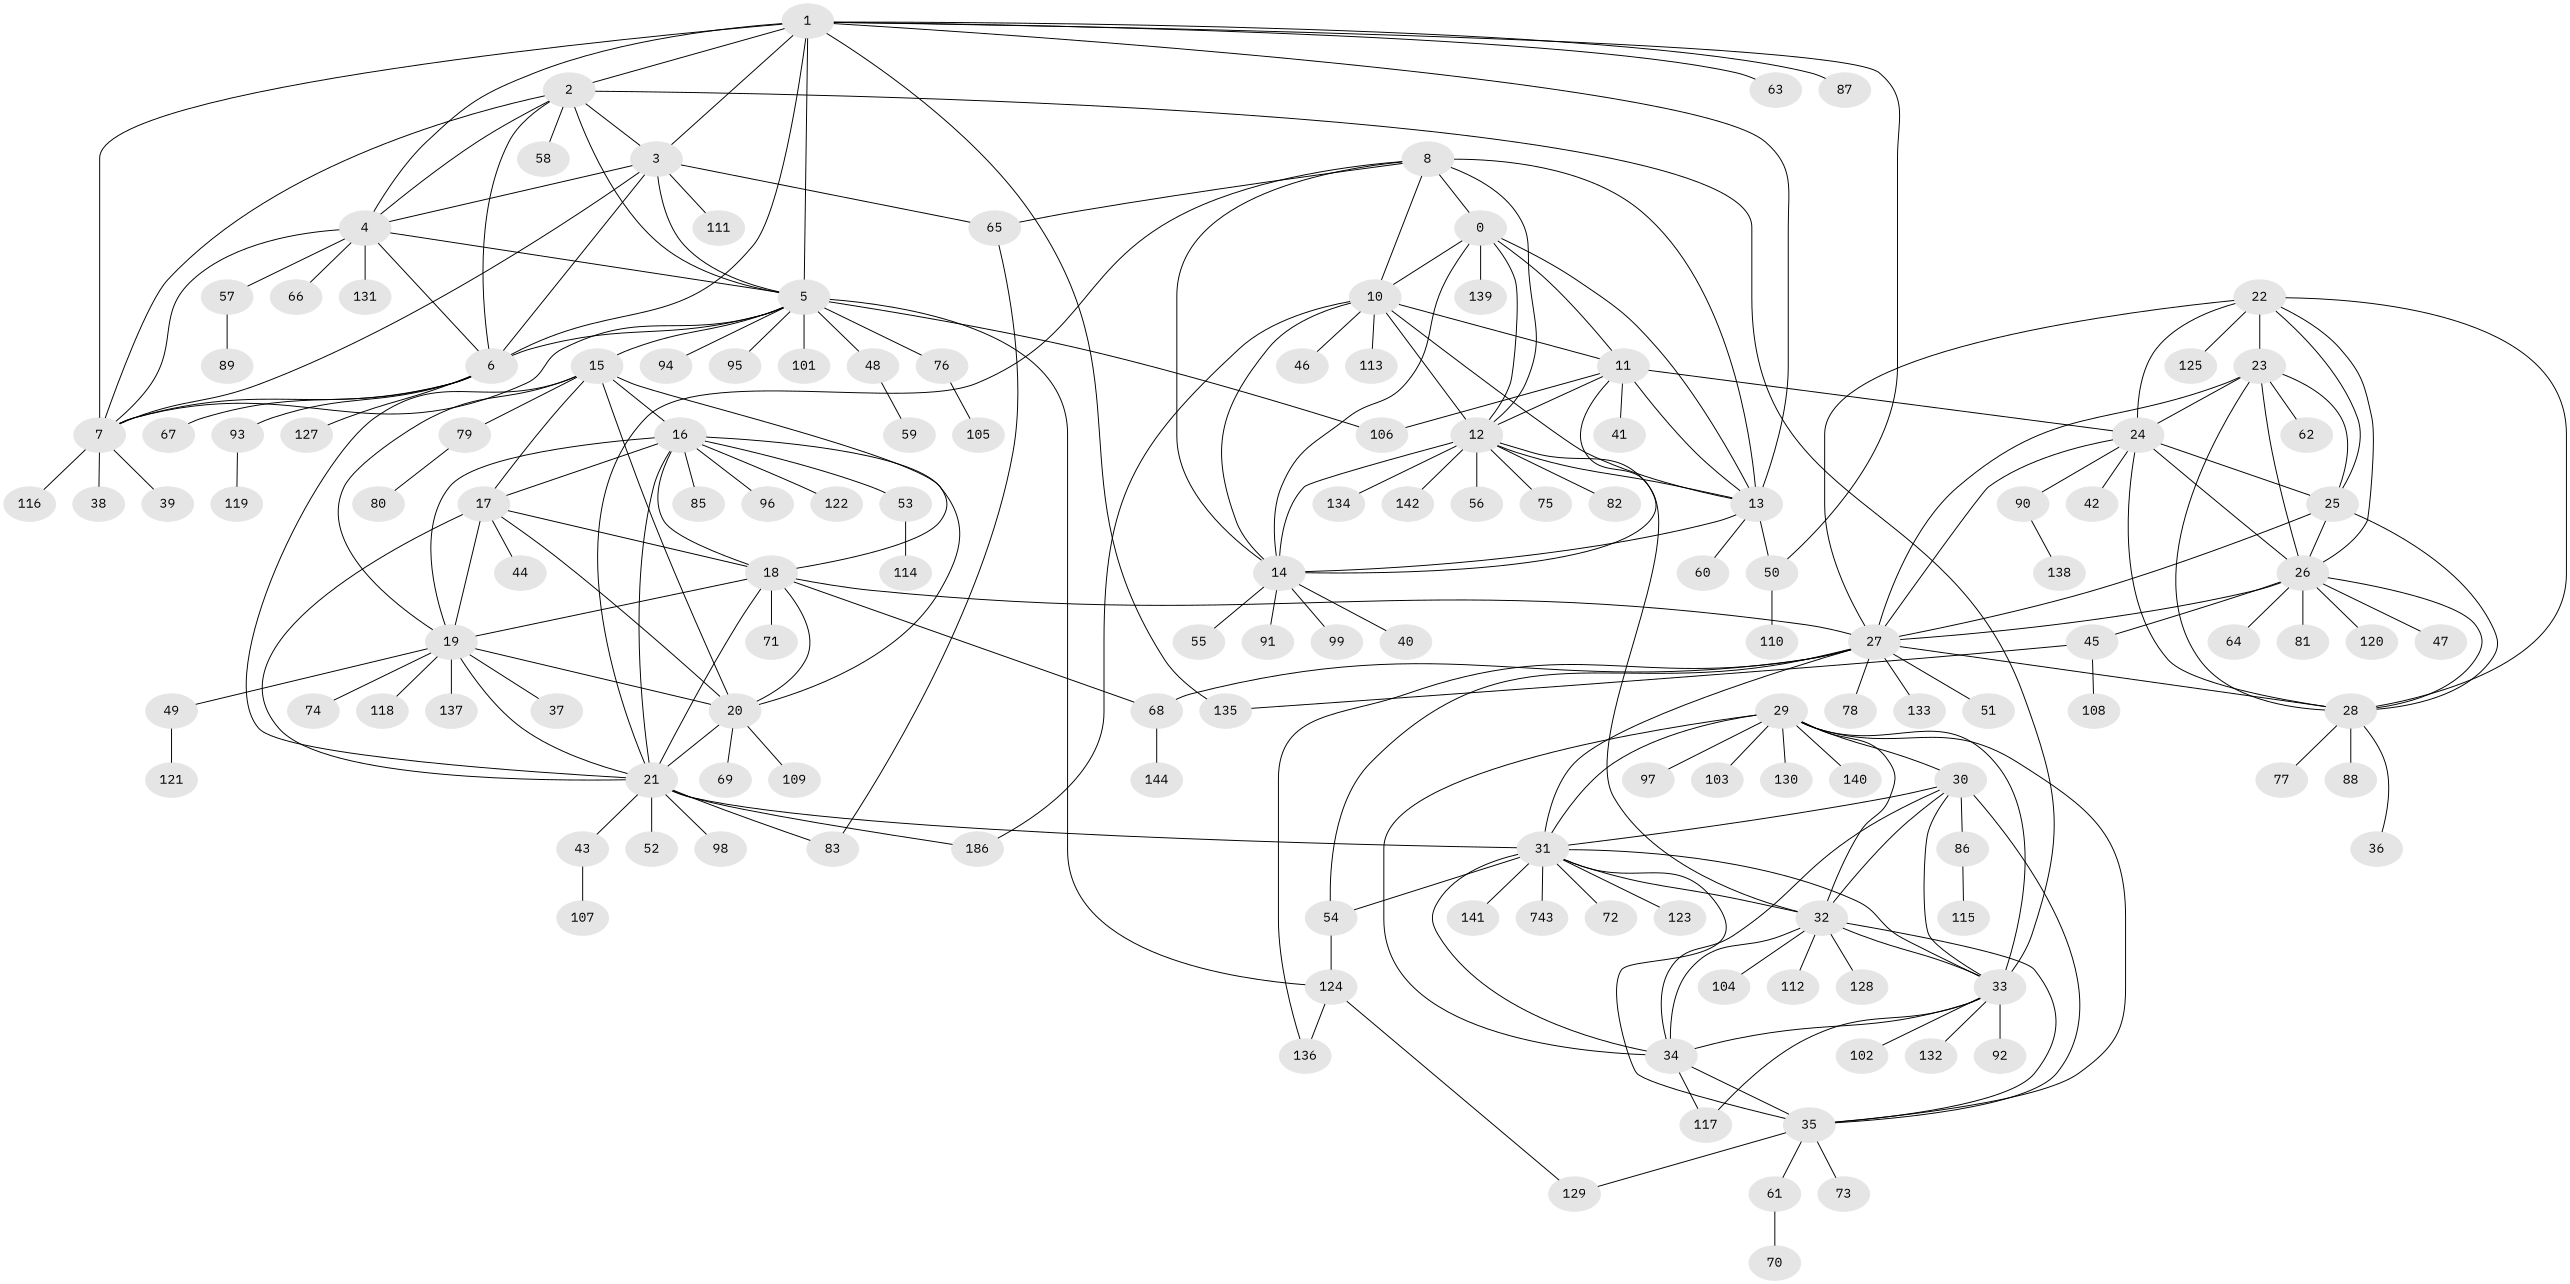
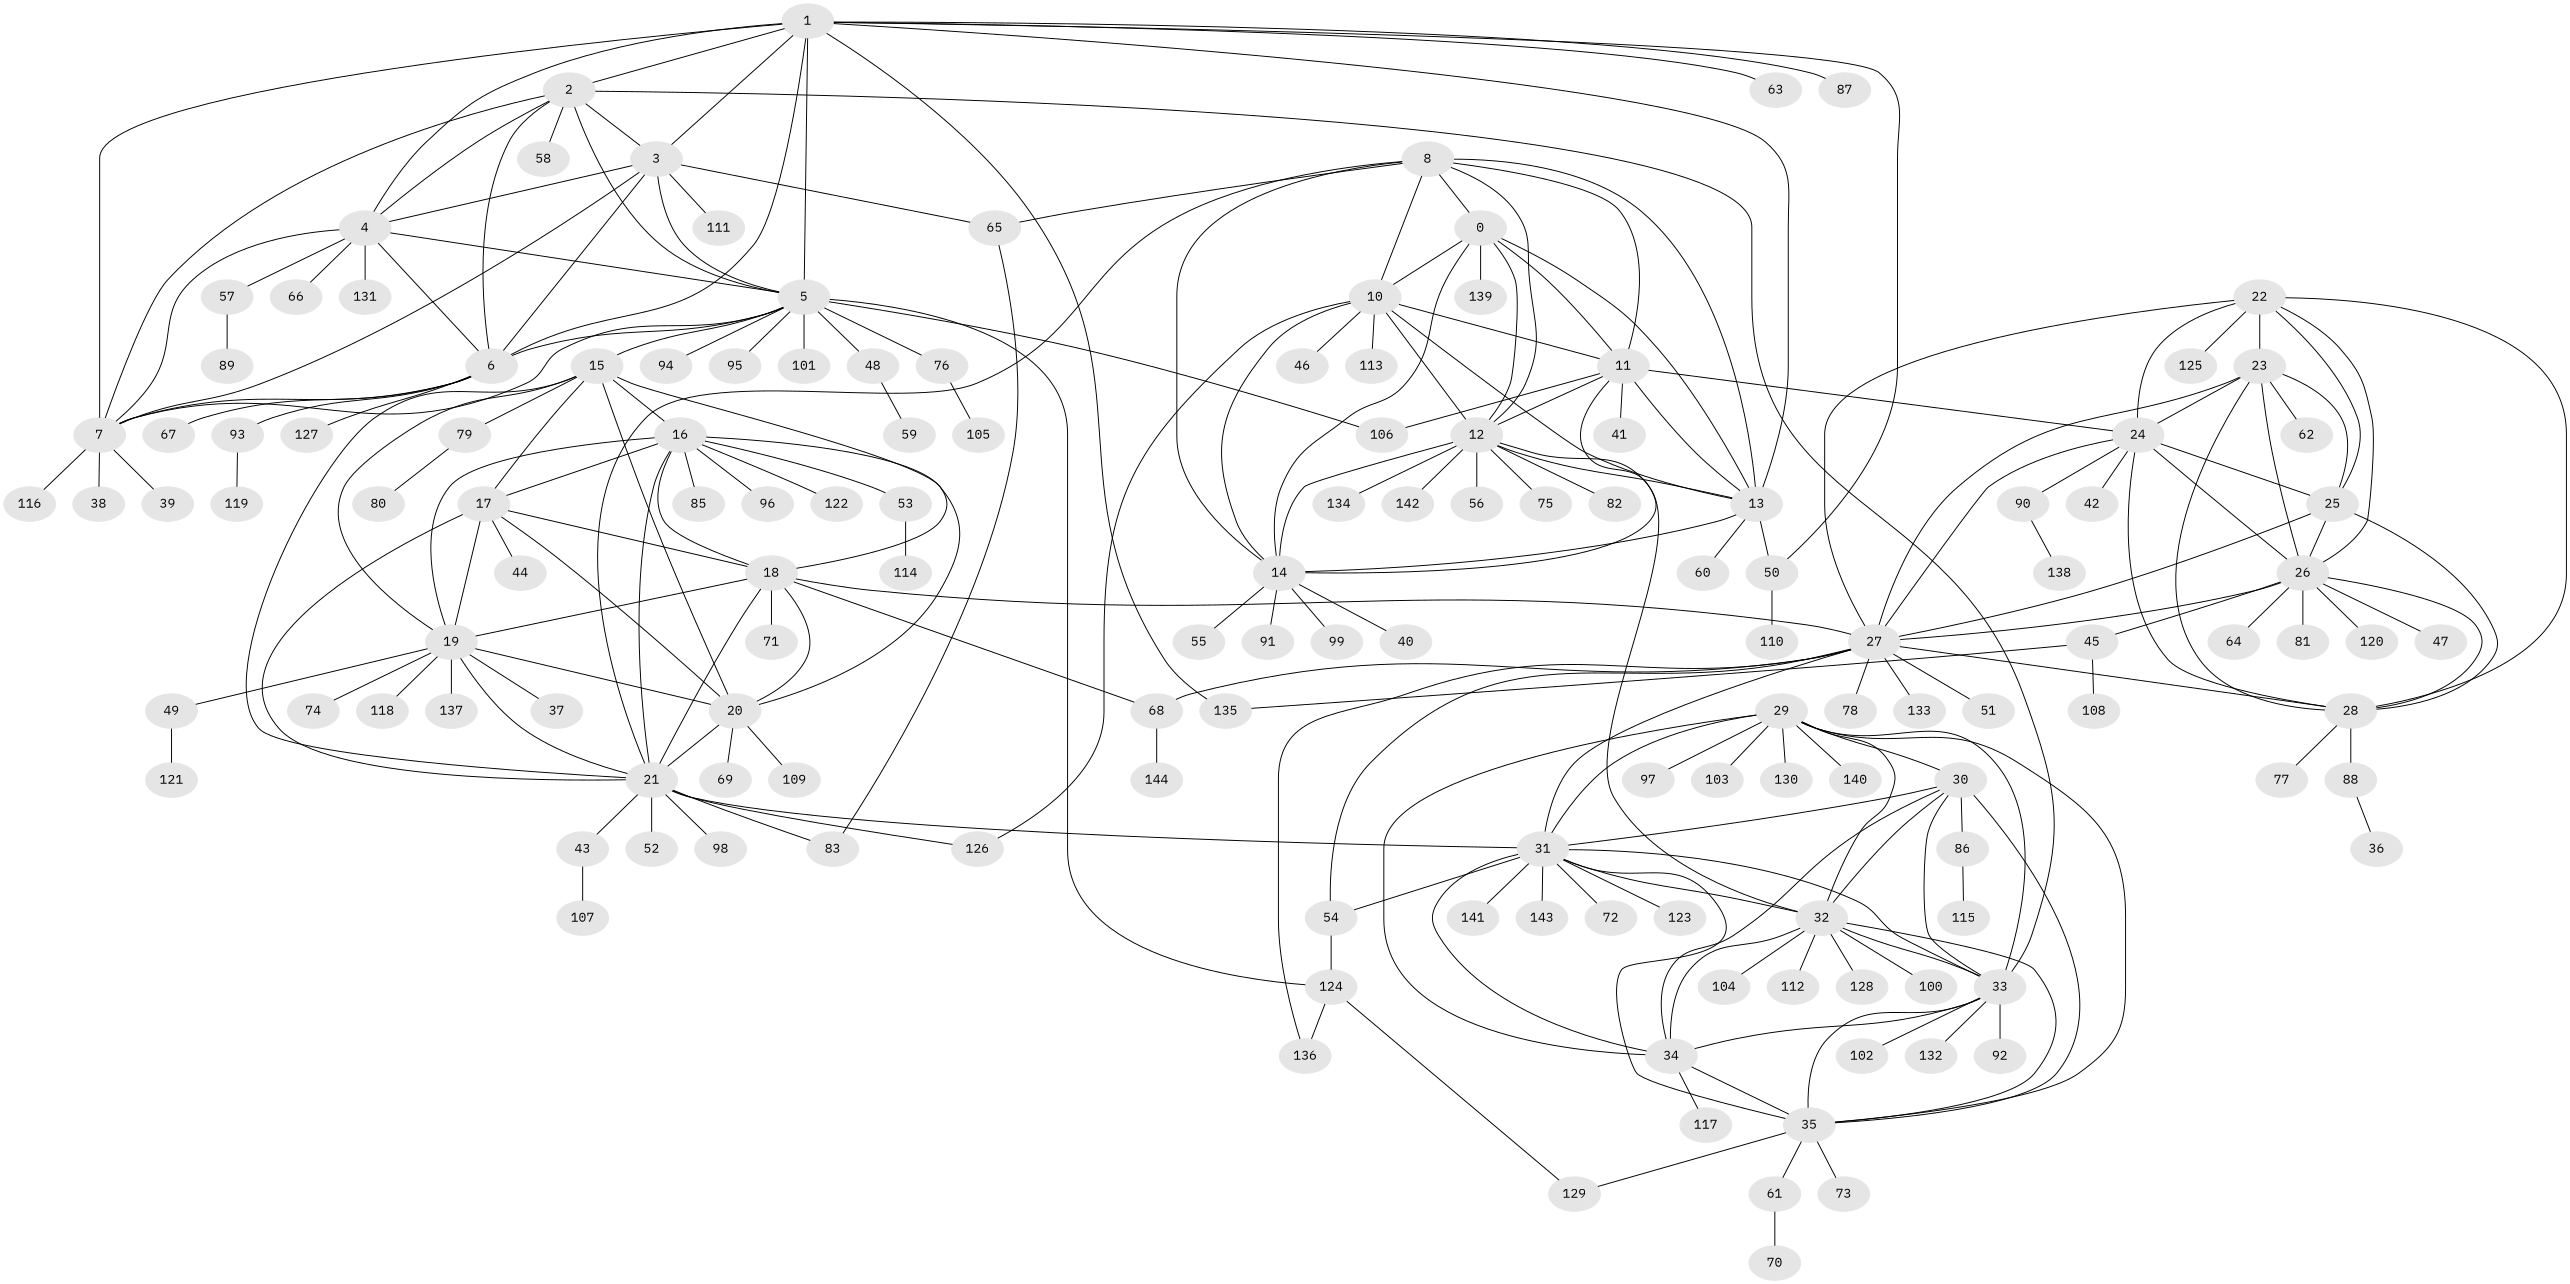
edge "8" -- "11": added
edge "28" -- "36": now "88" -- "36"
node "186": label "186" -> "126"
node "743": label "743" -> "143"
node "100": added
edge "33" -- "117": now "33" -- "35"
